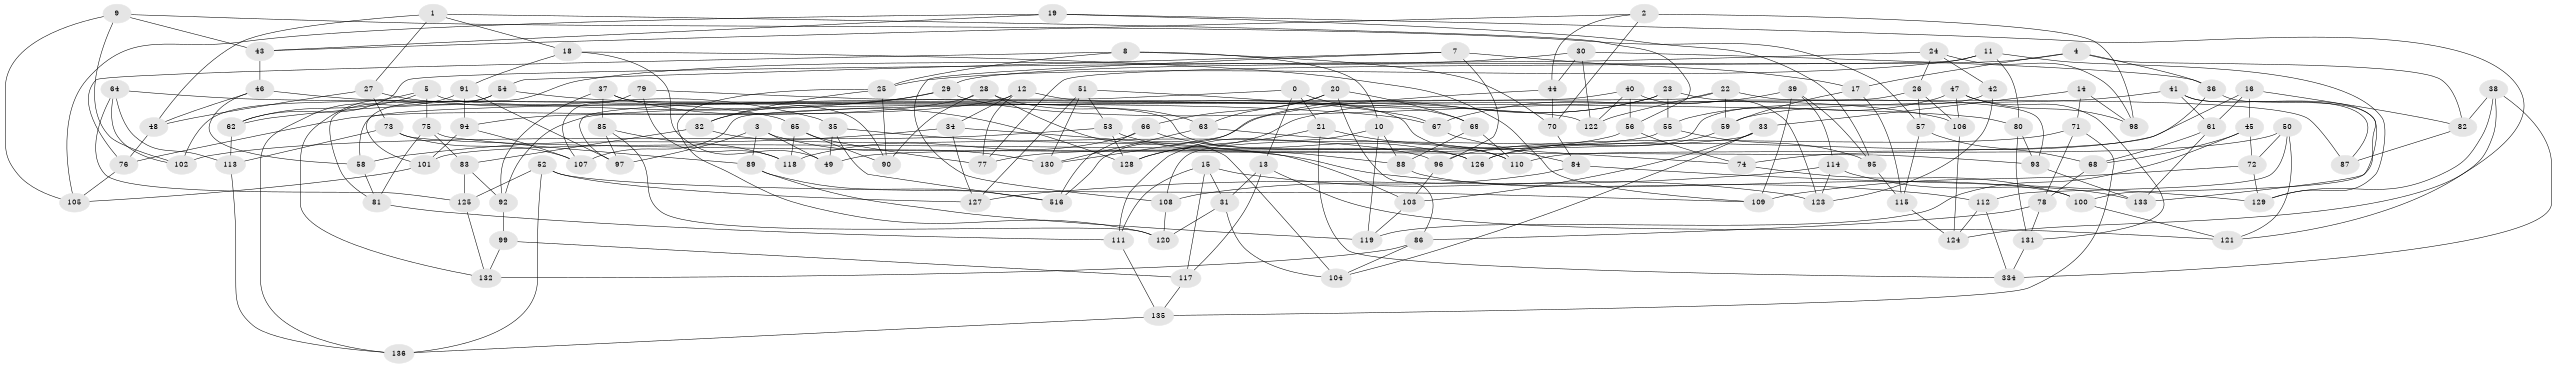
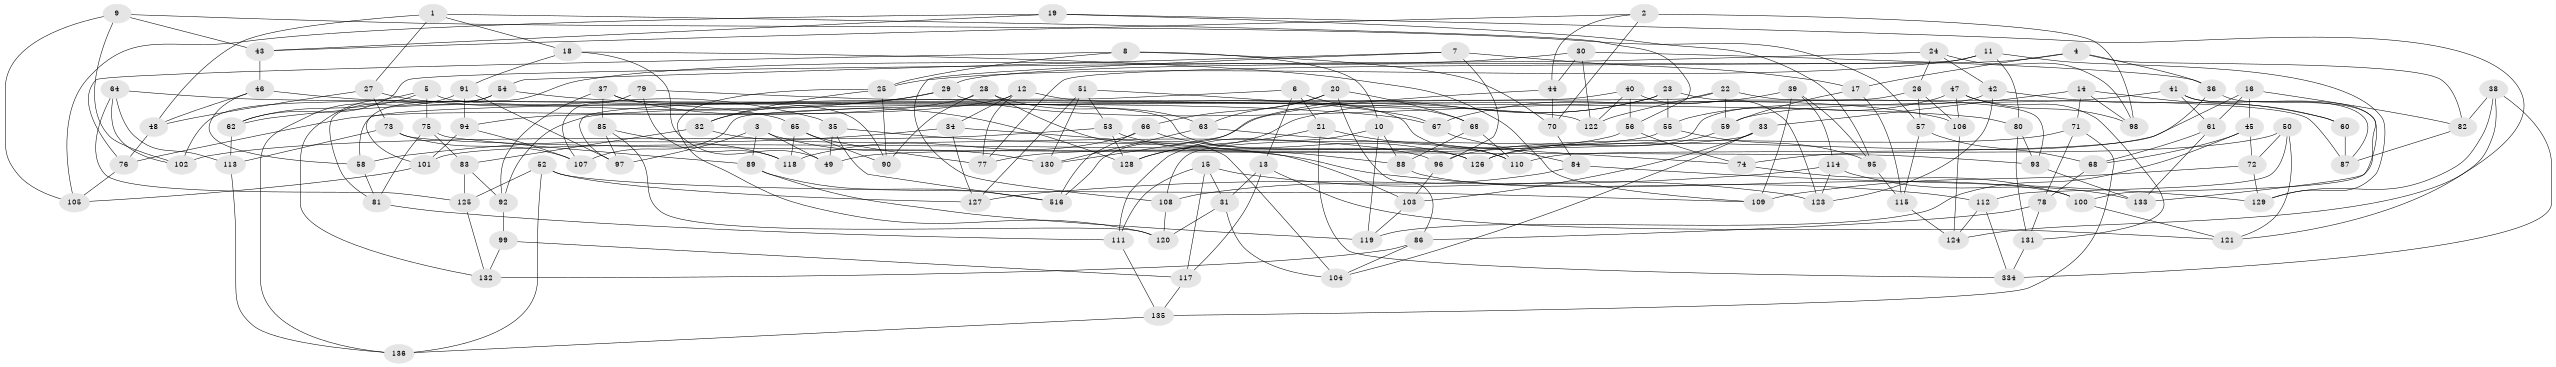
node "0": label "0" -> "6"
node "60": added
